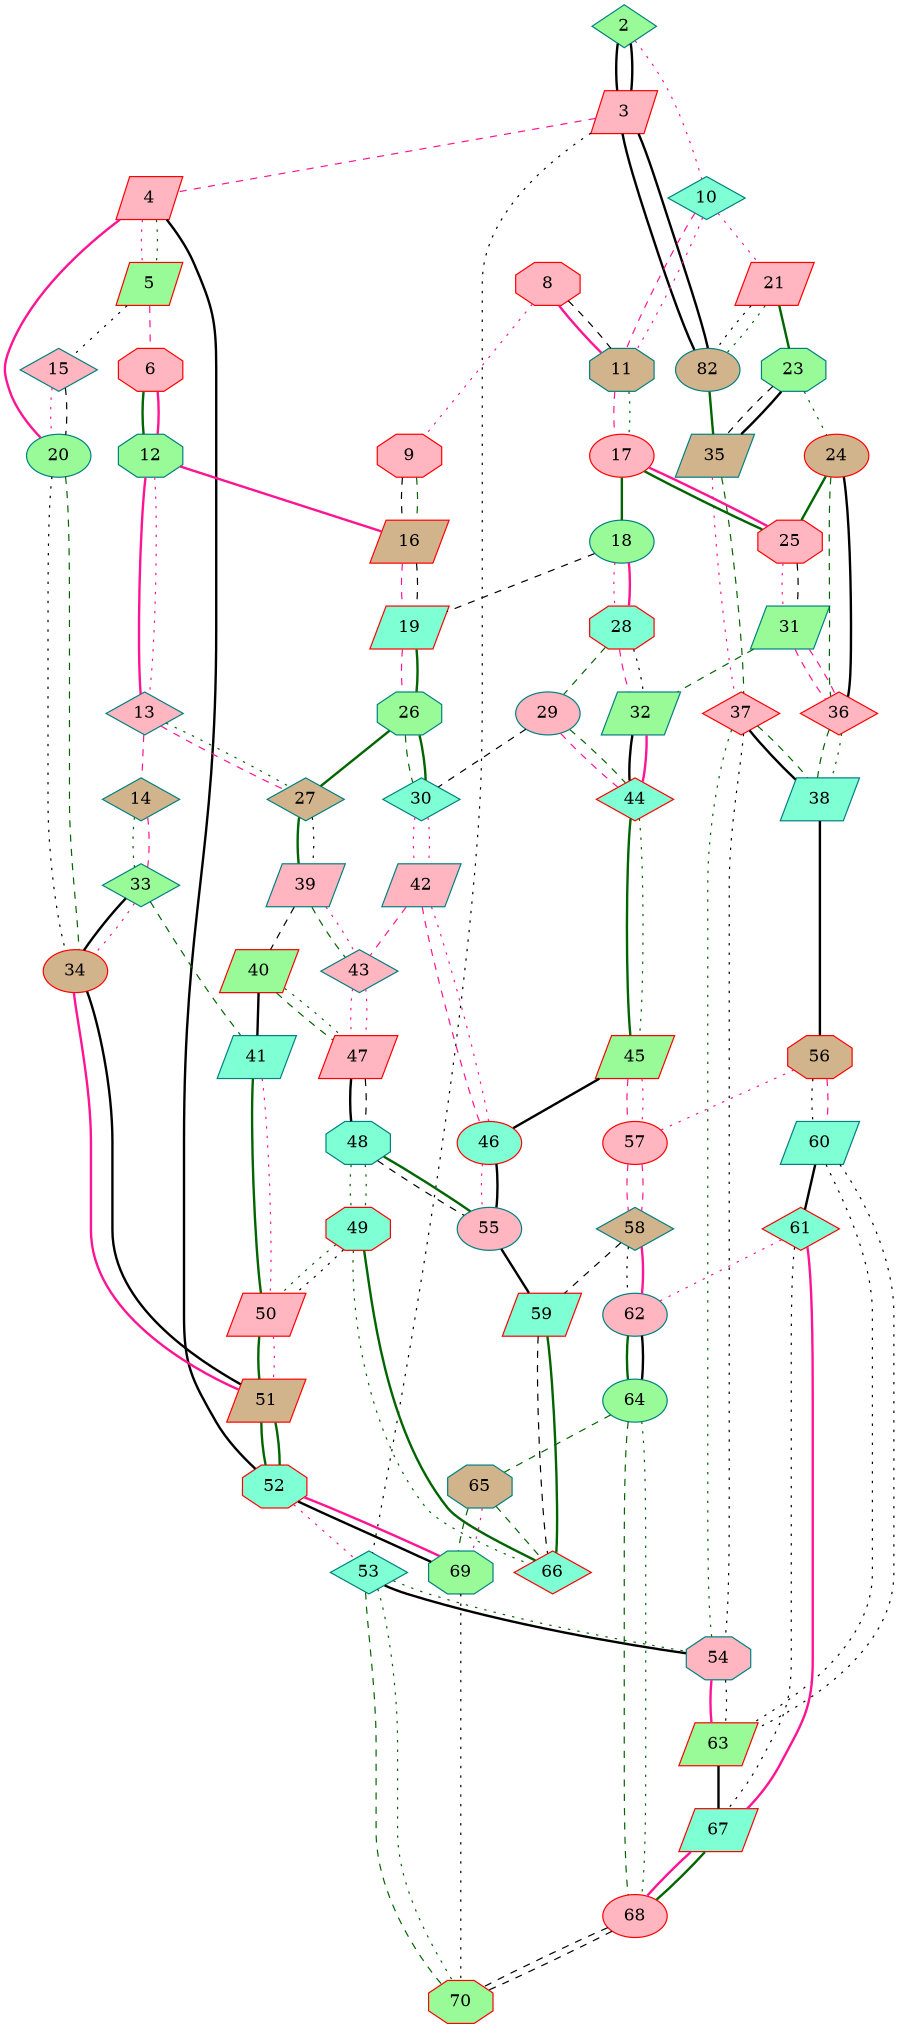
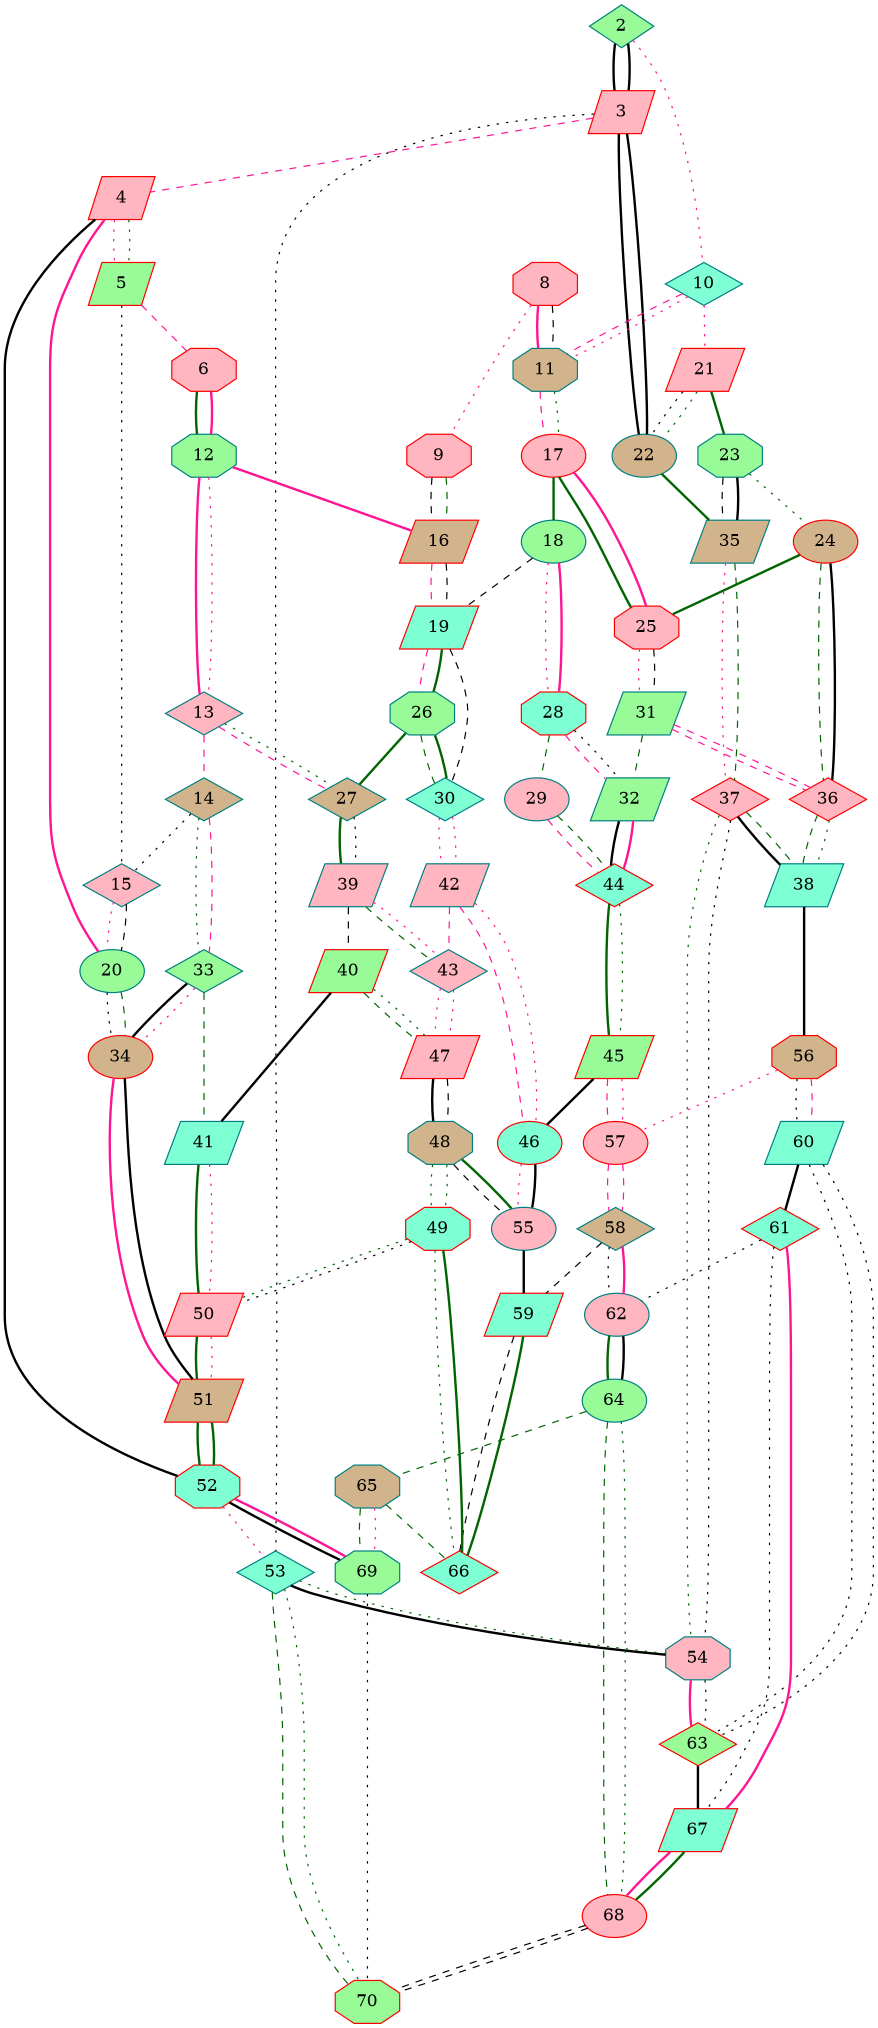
node "82": label "82" -> "22"
edge "29" -- "30": now "19" -- "30"
edge "14" -- "15": added
node "48": fillcolor aquamarine -> tan
edge "61" -- "62": color deeppink -> black
node "63": shape parallelogram -> diamond
